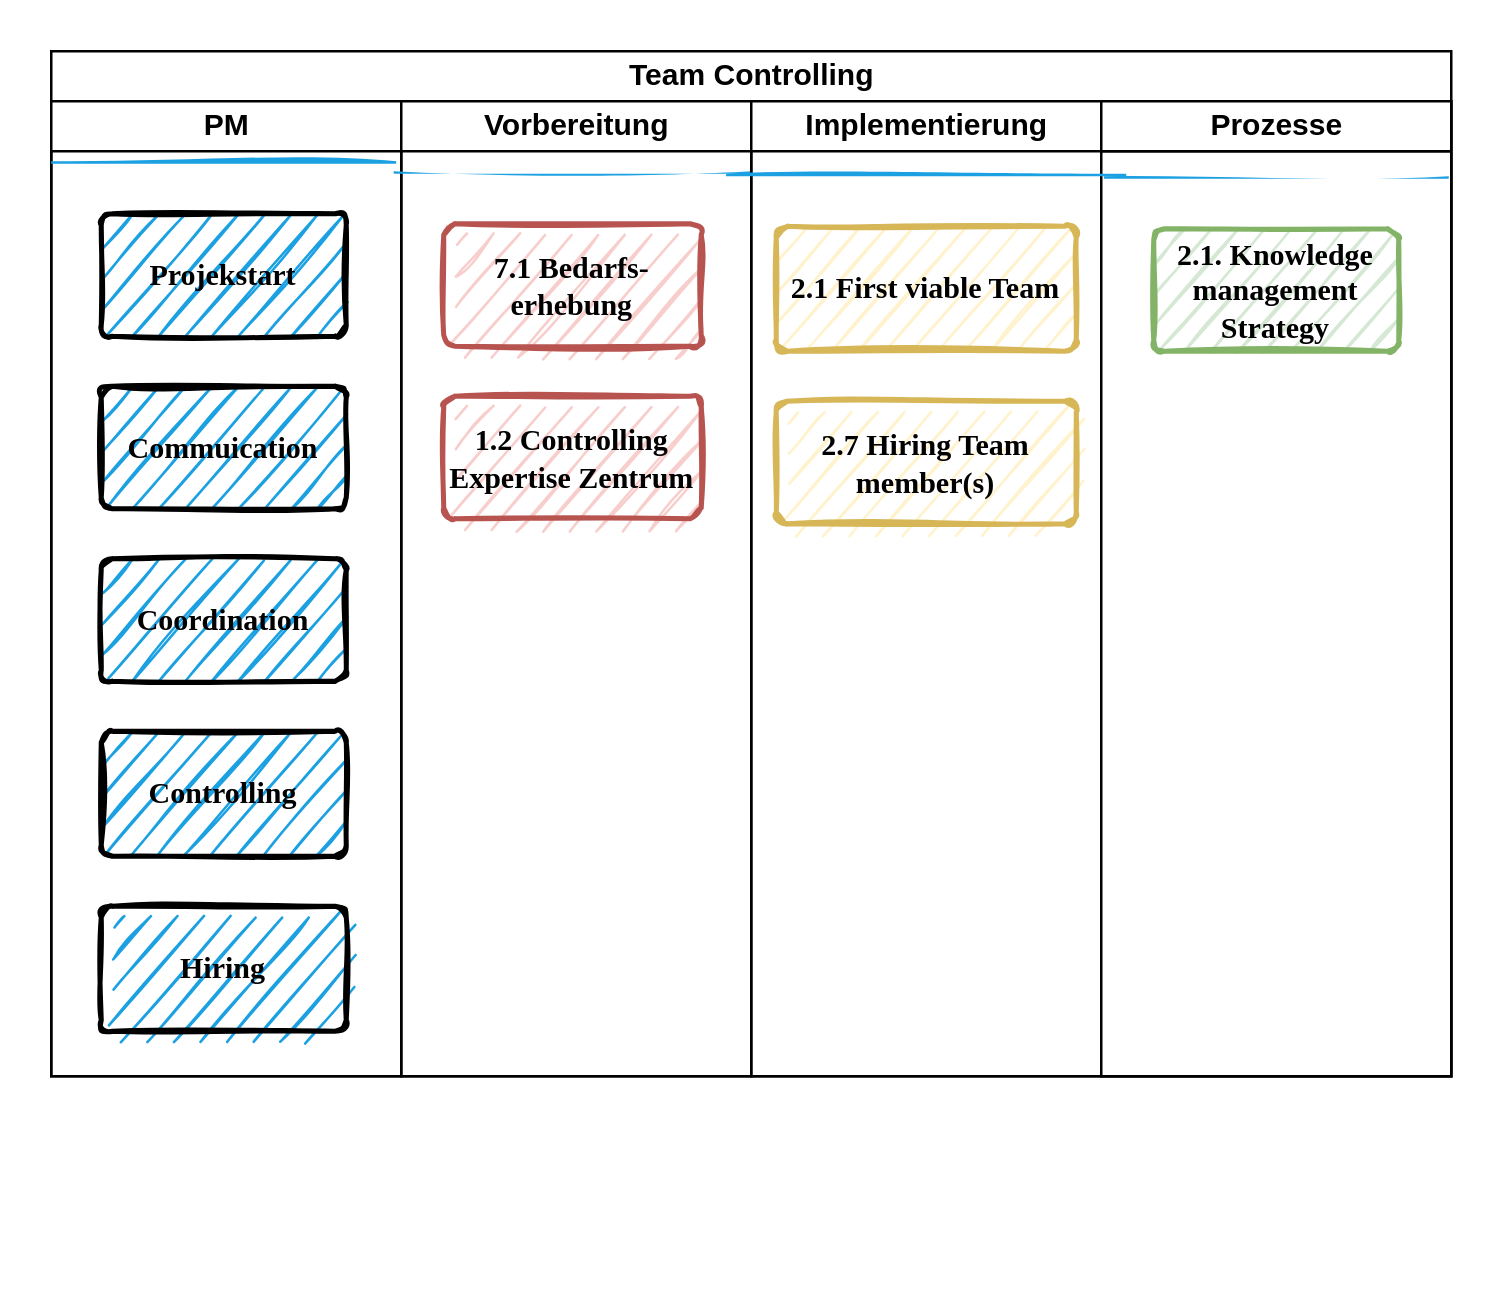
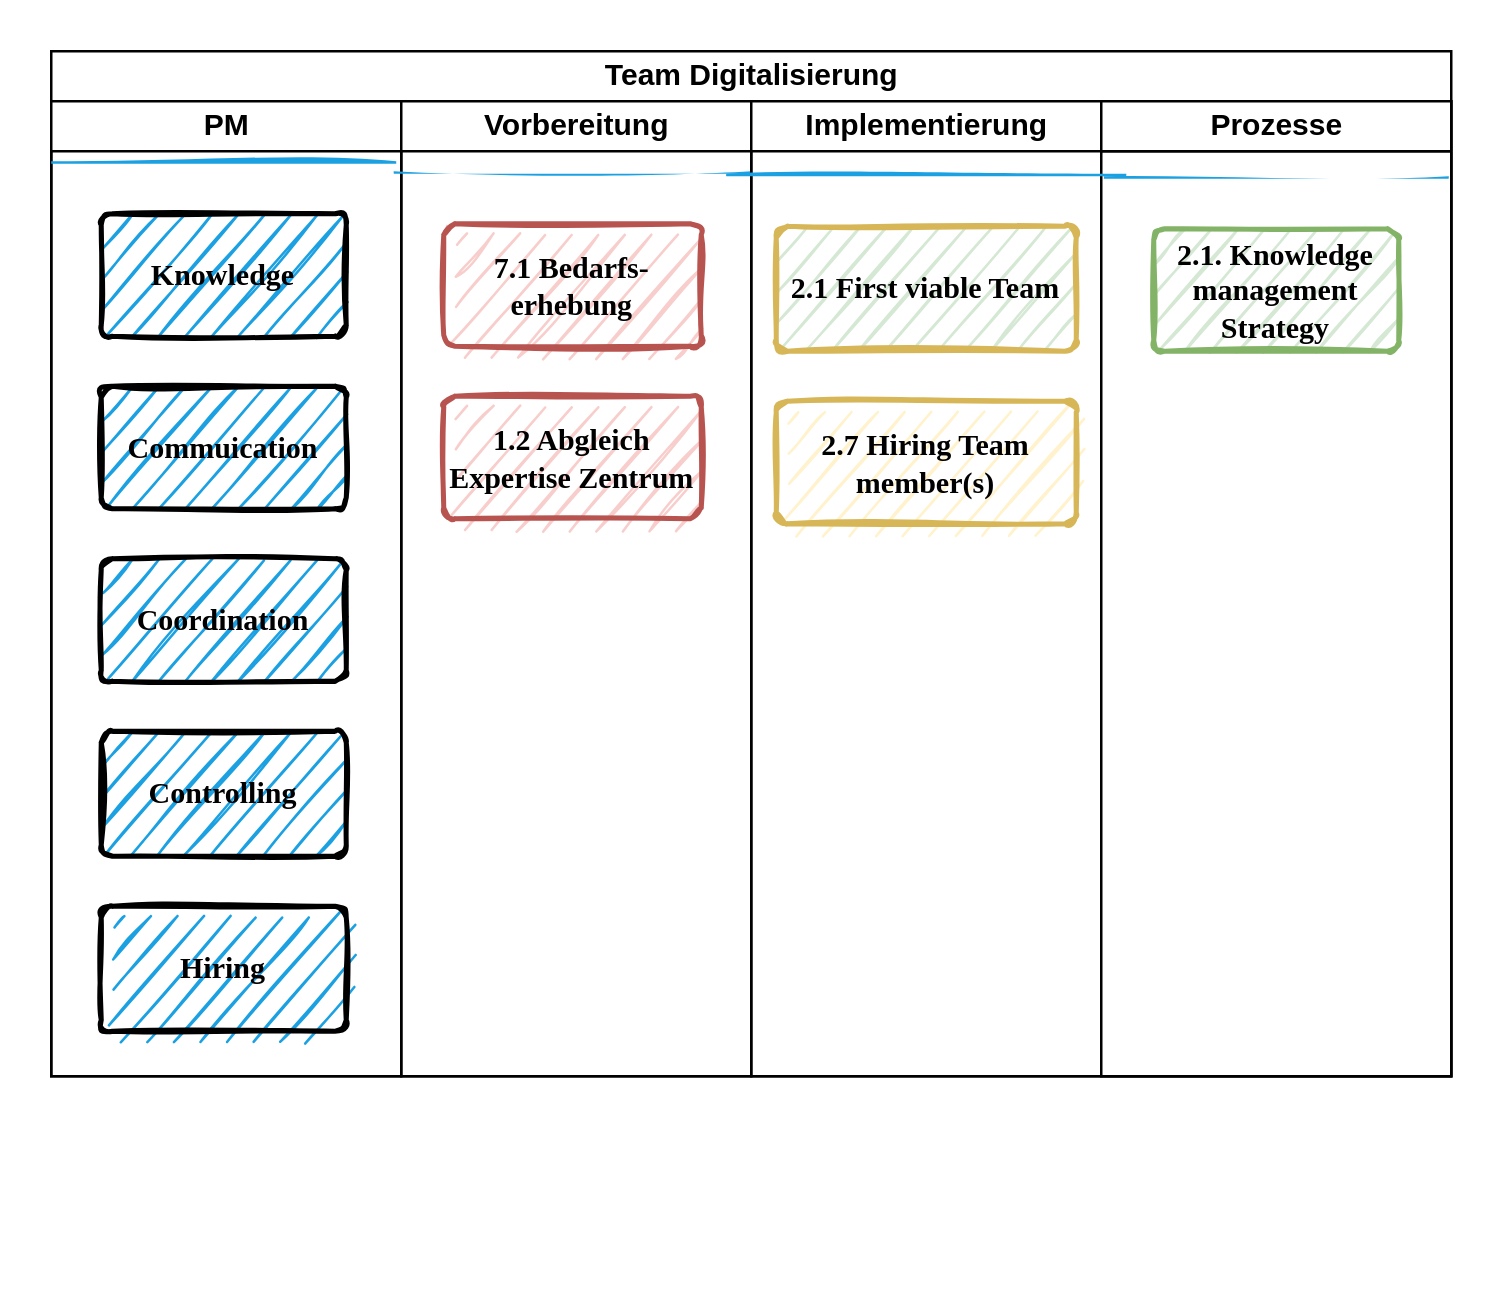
node "Team Controlling": label "Team Controlling" -> "Team Digitalisierung"
node "Projekstart": label "Projekstart" -> "Knowledge"
node "2.1 First viable Team": fillcolor #fff2cc -> #d5e8d4
node "1.2 Controlling Expertise Zentrum": label "1.2 Controlling Expertise Zentrum" -> "1.2 Abgleich Expertise Zentrum"
